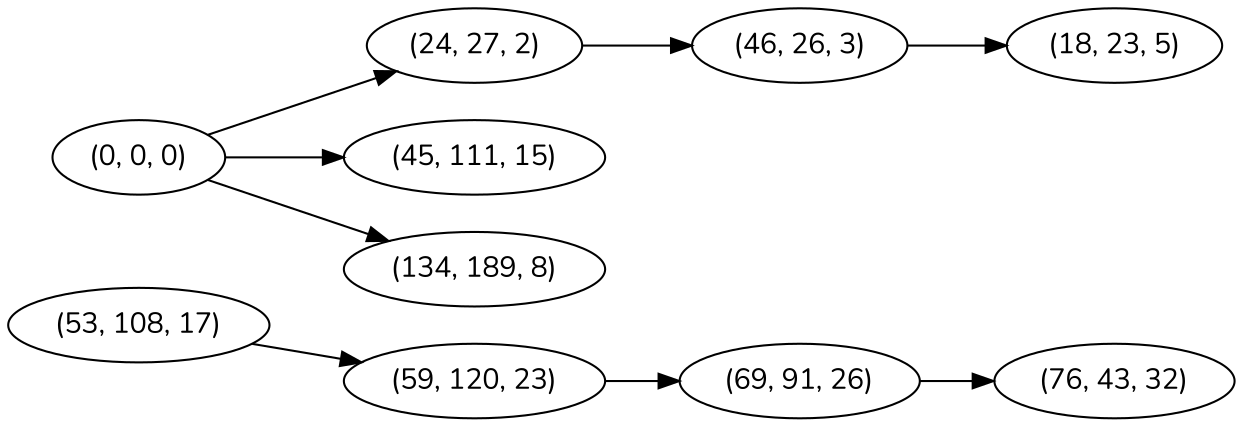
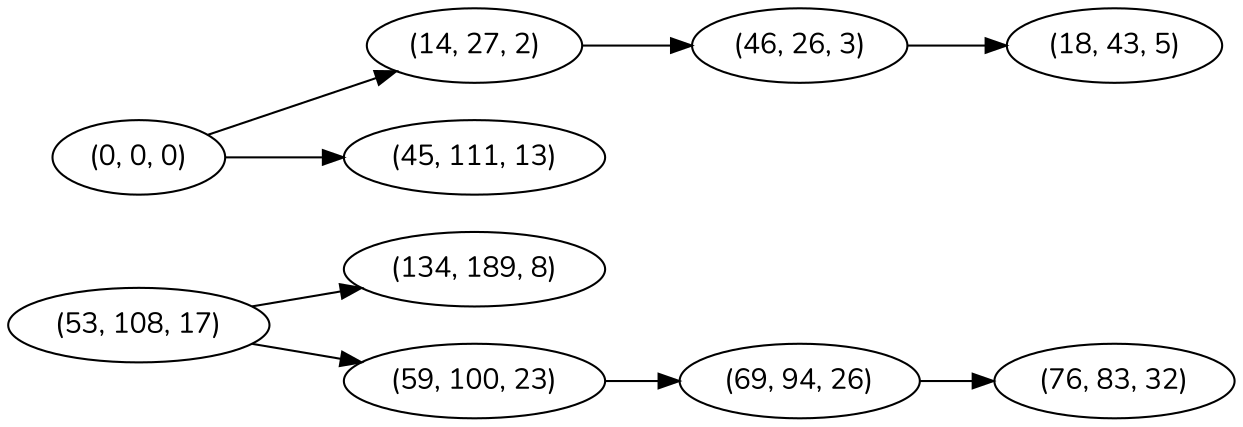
node "(24, 27, 2)": label "(24, 27, 2)" -> "(14, 27, 2)"
node "(18, 23, 5)": label "(18, 23, 5)" -> "(18, 43, 5)"
node "(45, 111, 15)": label "(45, 111, 15)" -> "(45, 111, 13)"
edge "(0, 0, 0)" -> "(134, 189, 8)": now "(53, 108, 17)" -> "(134, 189, 8)"
node "(59, 120, 23)": label "(59, 120, 23)" -> "(59, 100, 23)"
node "(69, 91, 26)": label "(69, 91, 26)" -> "(69, 94, 26)"
node "(76, 43, 32)": label "(76, 43, 32)" -> "(76, 83, 32)"
